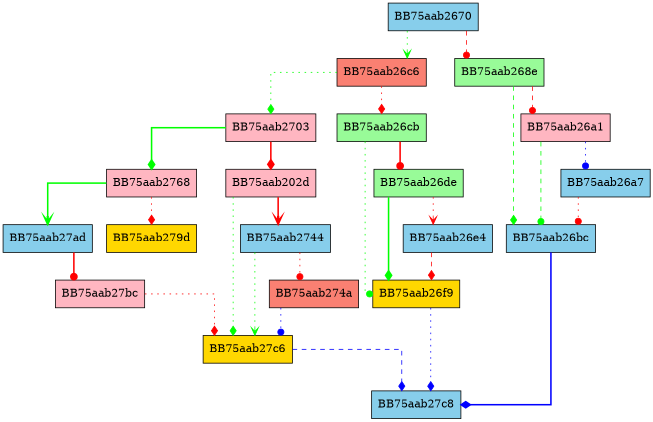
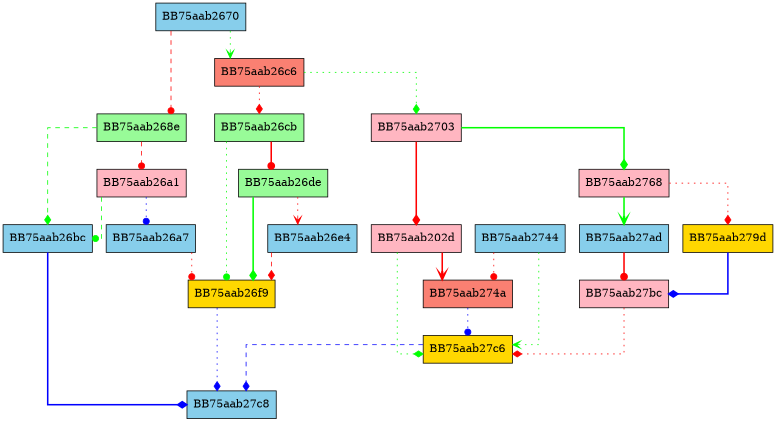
edge "BB75aab202d" -> "BB75aab2744": now "BB75aab202d" -> "BB75aab274a"
edge "BB75aab26a7" -> "BB75aab26bc": now "BB75aab26a7" -> "BB75aab26f9"
edge "BB75aab279d" -> "BB75aab27bc": added
